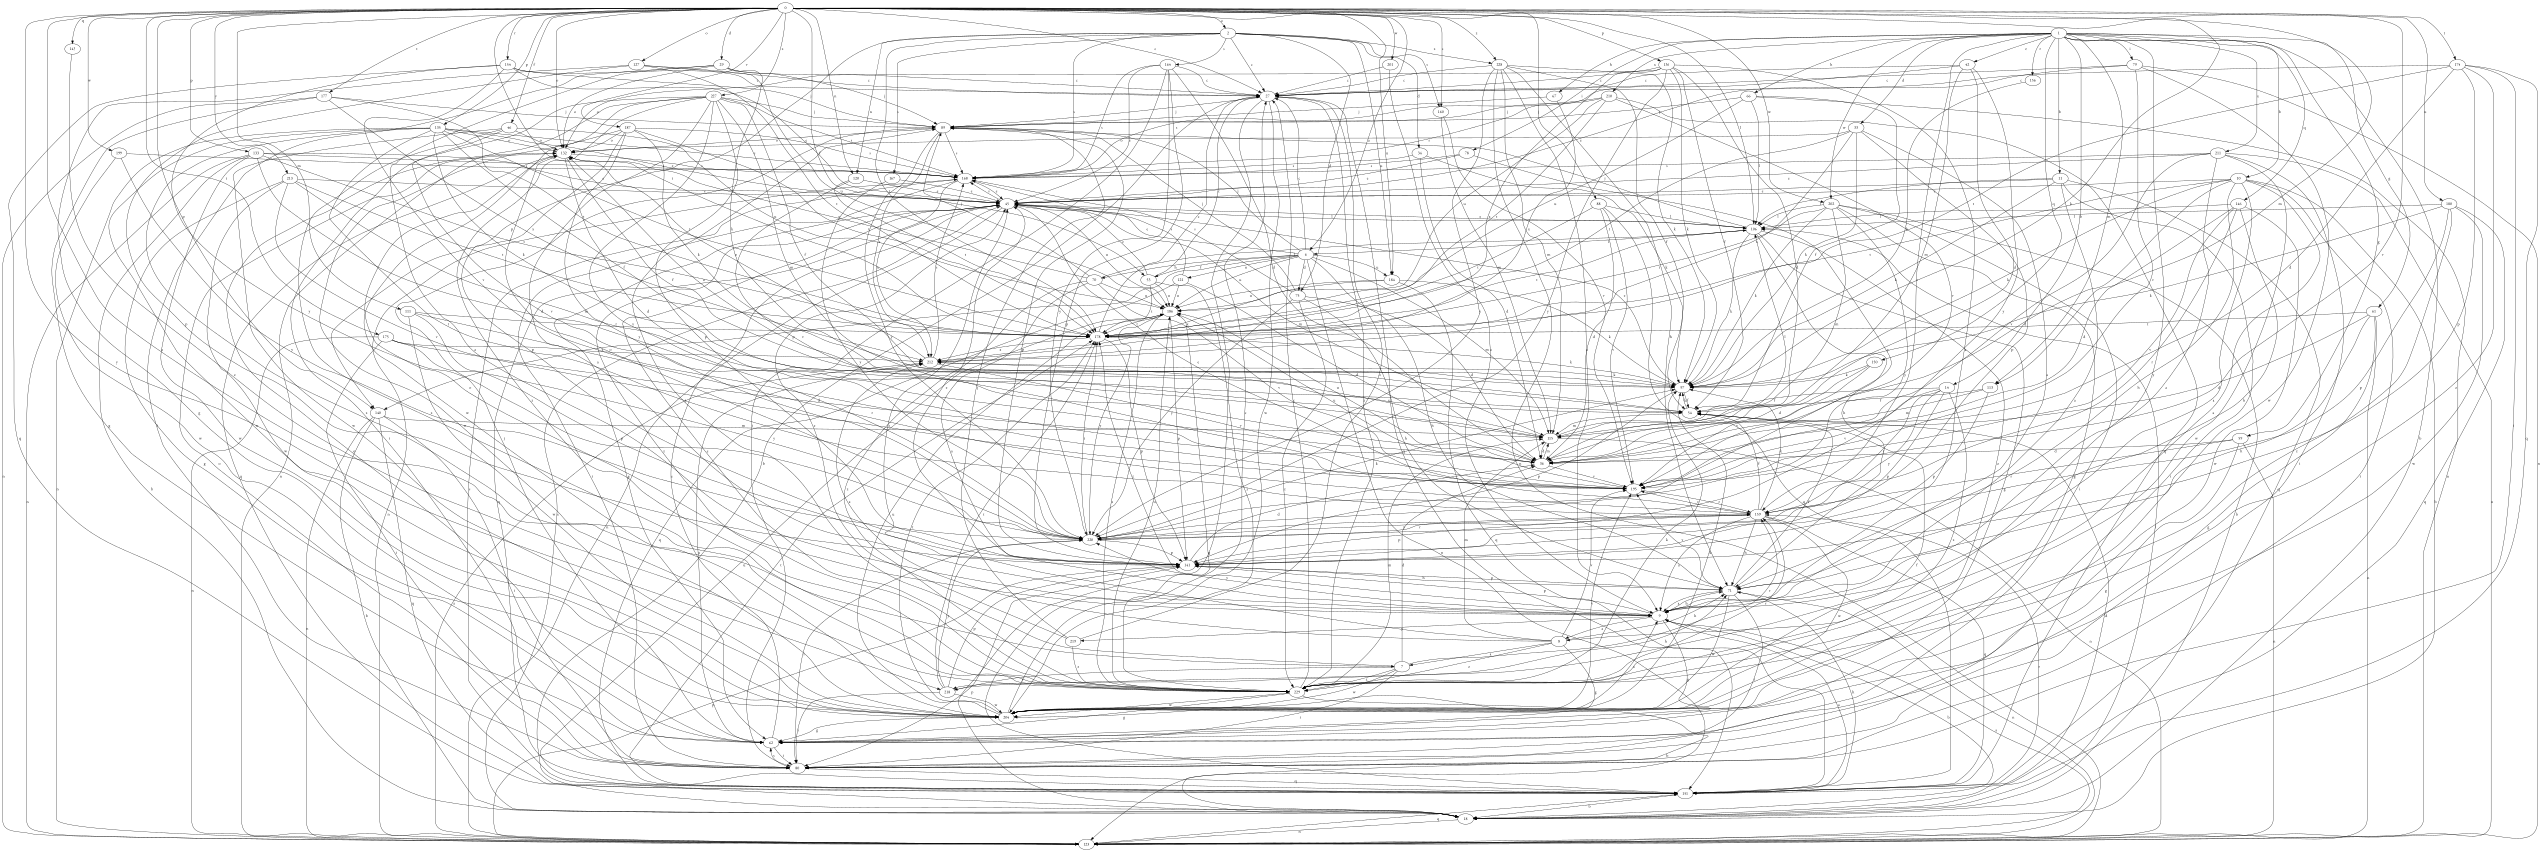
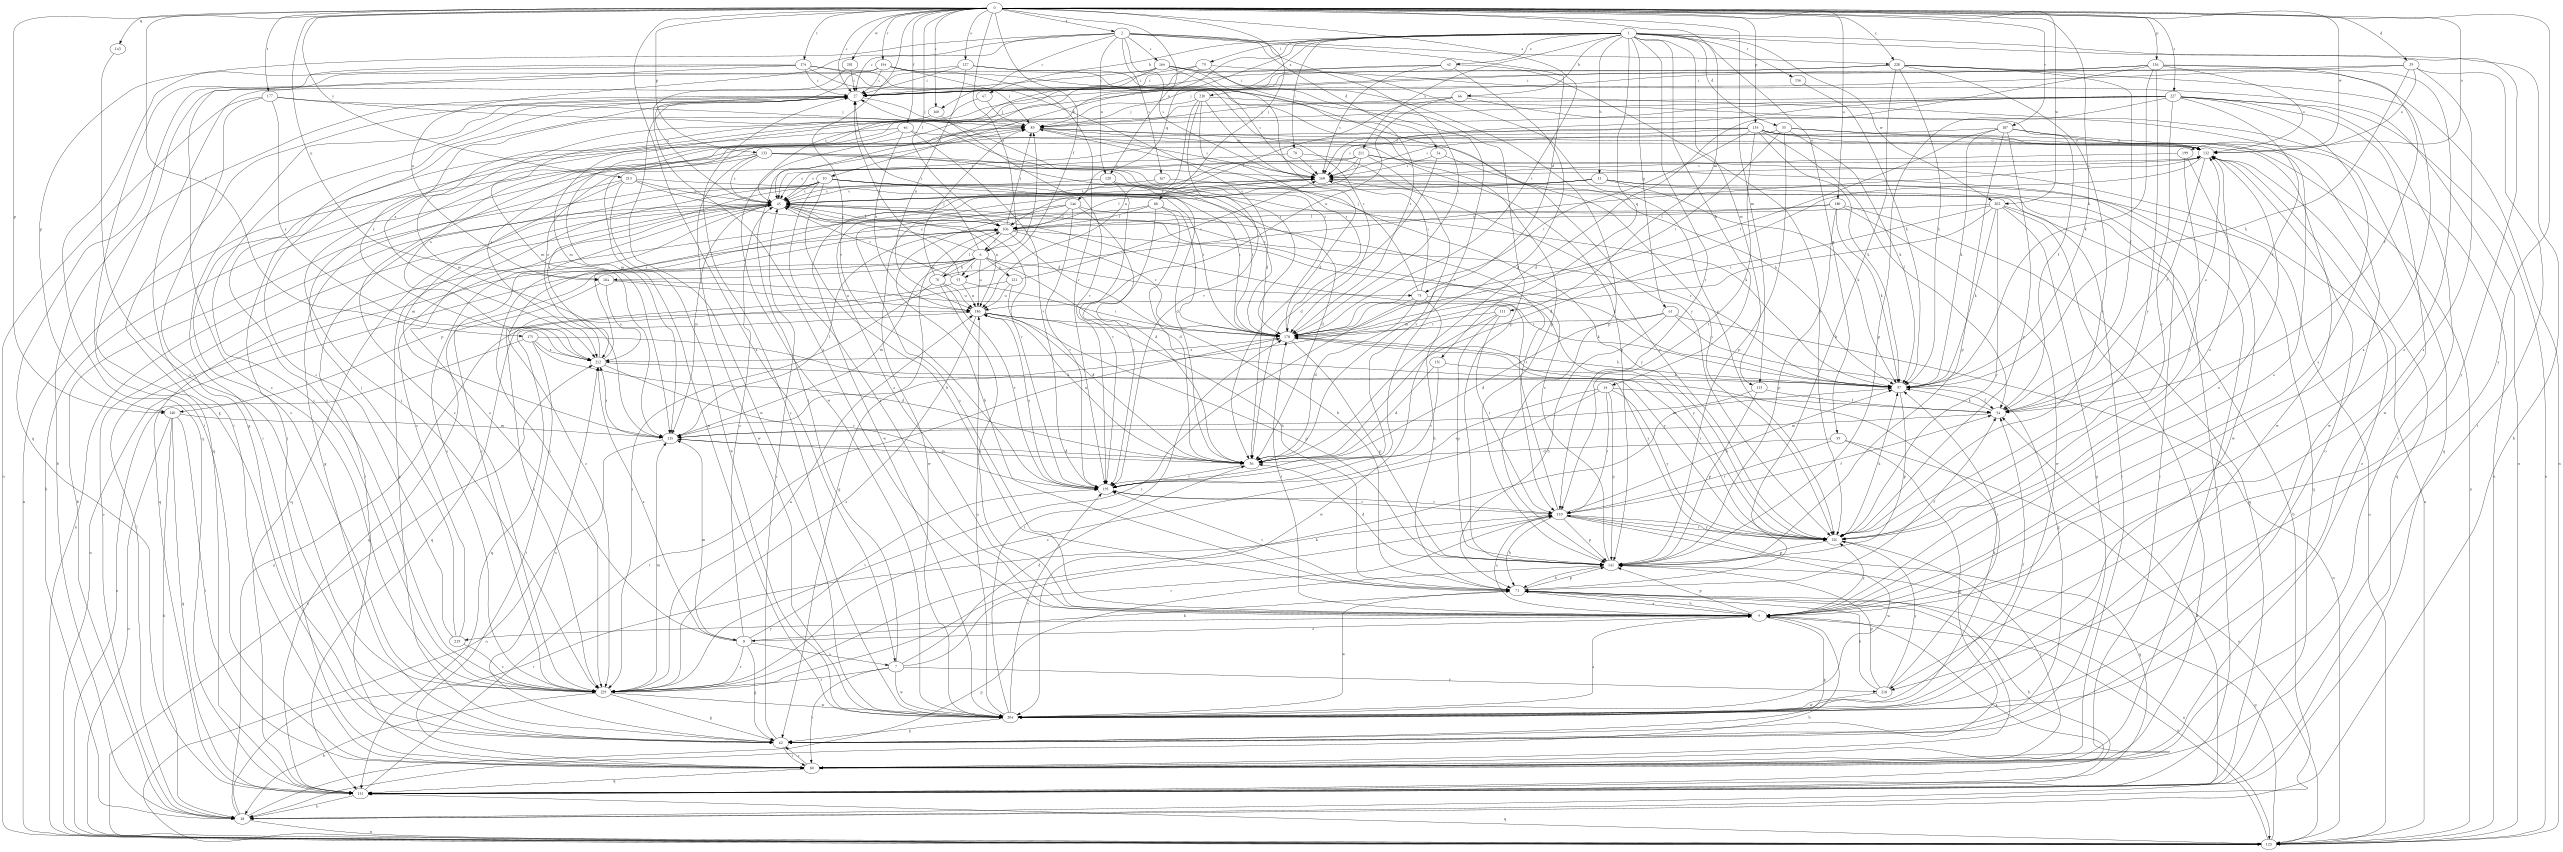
edge "218" -> "80": removed, label "i"
